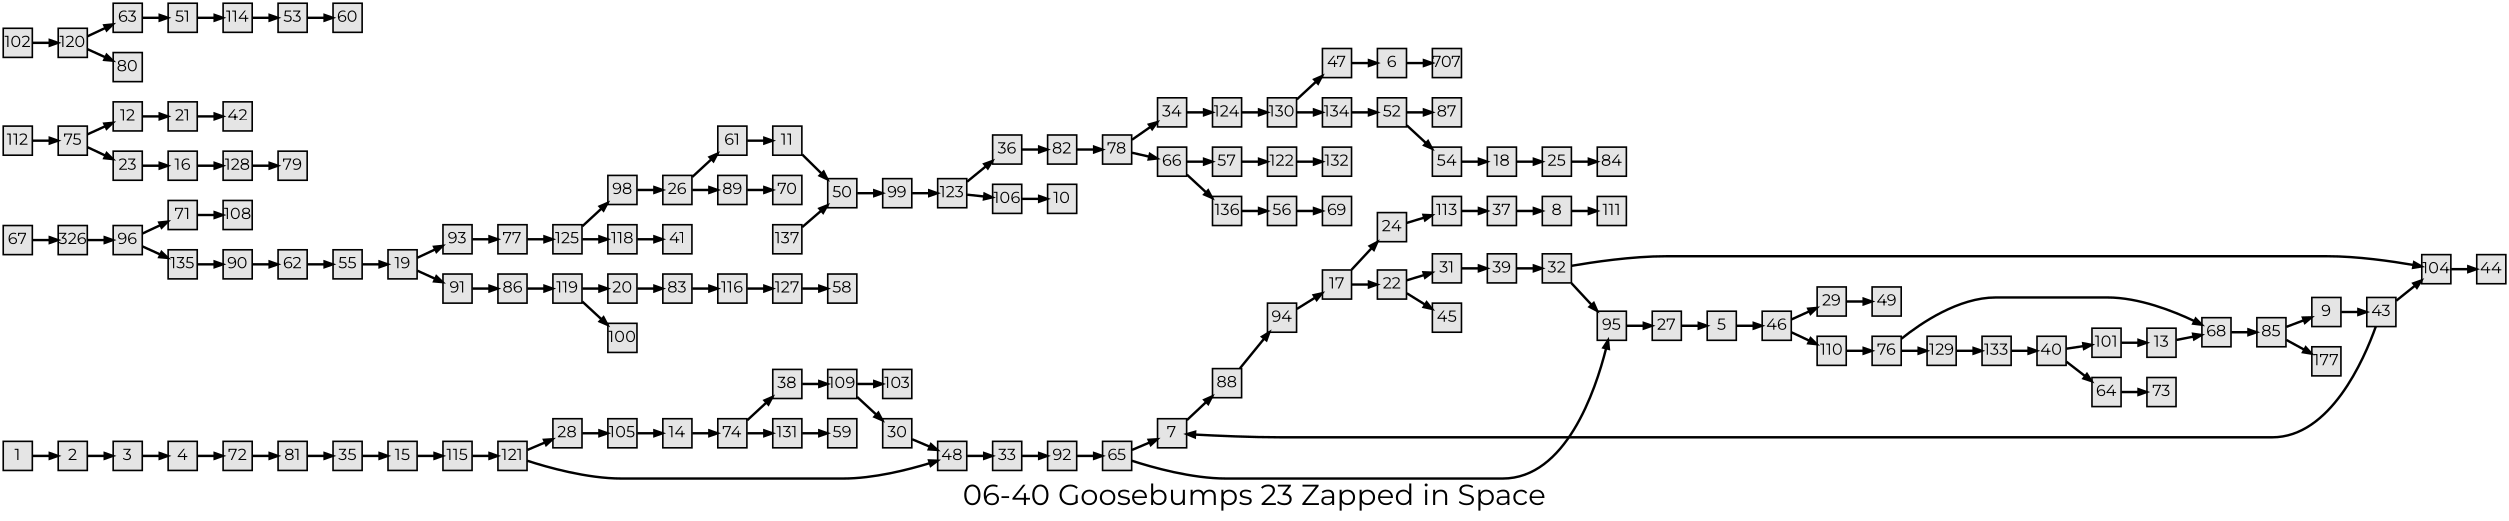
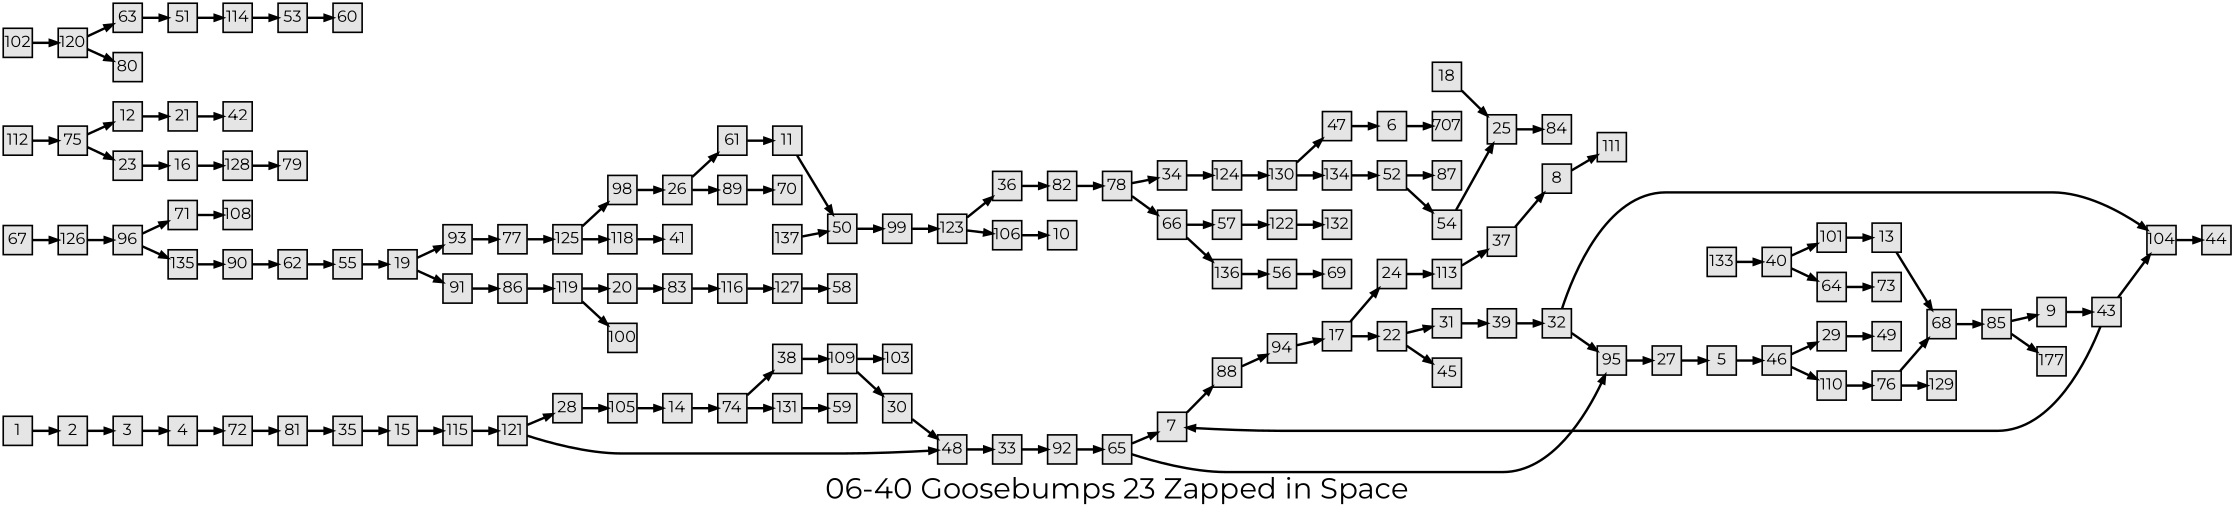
edge "54" -> "18": now "54" -> "25"
node "326": label "326" -> "126"
edge "129" -> "133": removed
